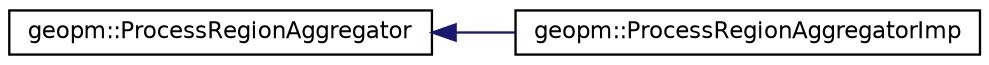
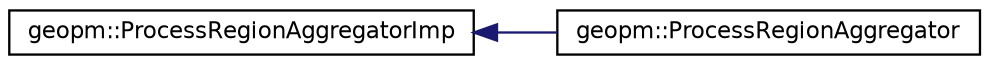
edge "geopm::ProcessRegionAggregatorImp" -> "geopm::ProcessRegionAggregator": reversed
